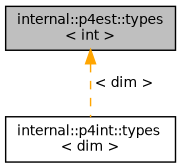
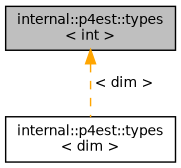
node "internal::p4int::types < dim >": label "internal::p4int::types < dim >" -> "internal::p4est::types < dim >"
